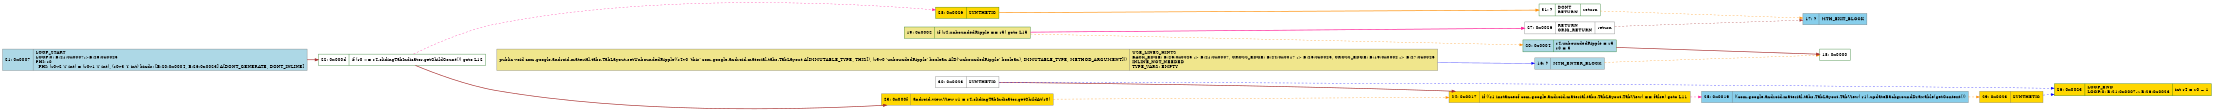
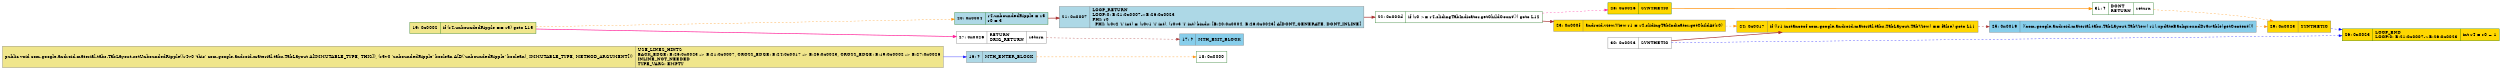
edge "31: ?" -> "17: ?": now "31: ?" -> "29: 0x0023"
edge "20: 0x0004" -> "18: 0x0000": now "20: 0x0004" -> "21: 0x0007"
node "21: 0x0007": text "LOOP_START" -> "LOOP_RETURN"
edge "24: 0x0017" -> "25: 0x0019": color deeppink -> brown
